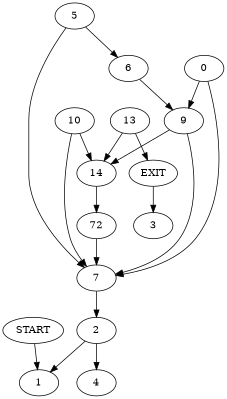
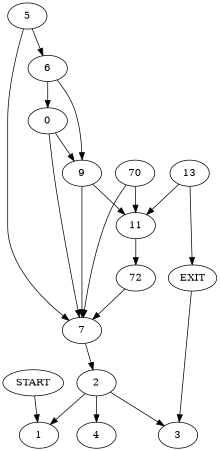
edge "6" -> "0": added
node "10": label "10" -> "70"
node "14": label "14" -> "11"
edge "2" -> "3": added
